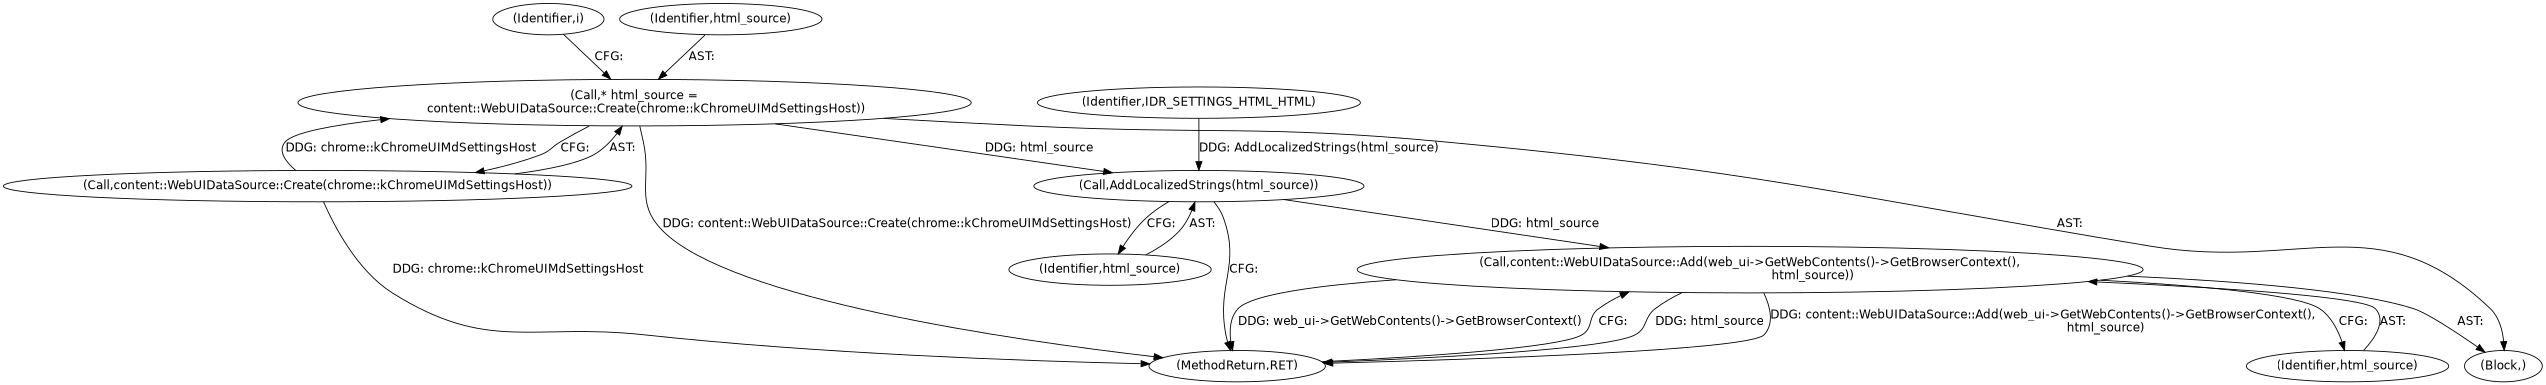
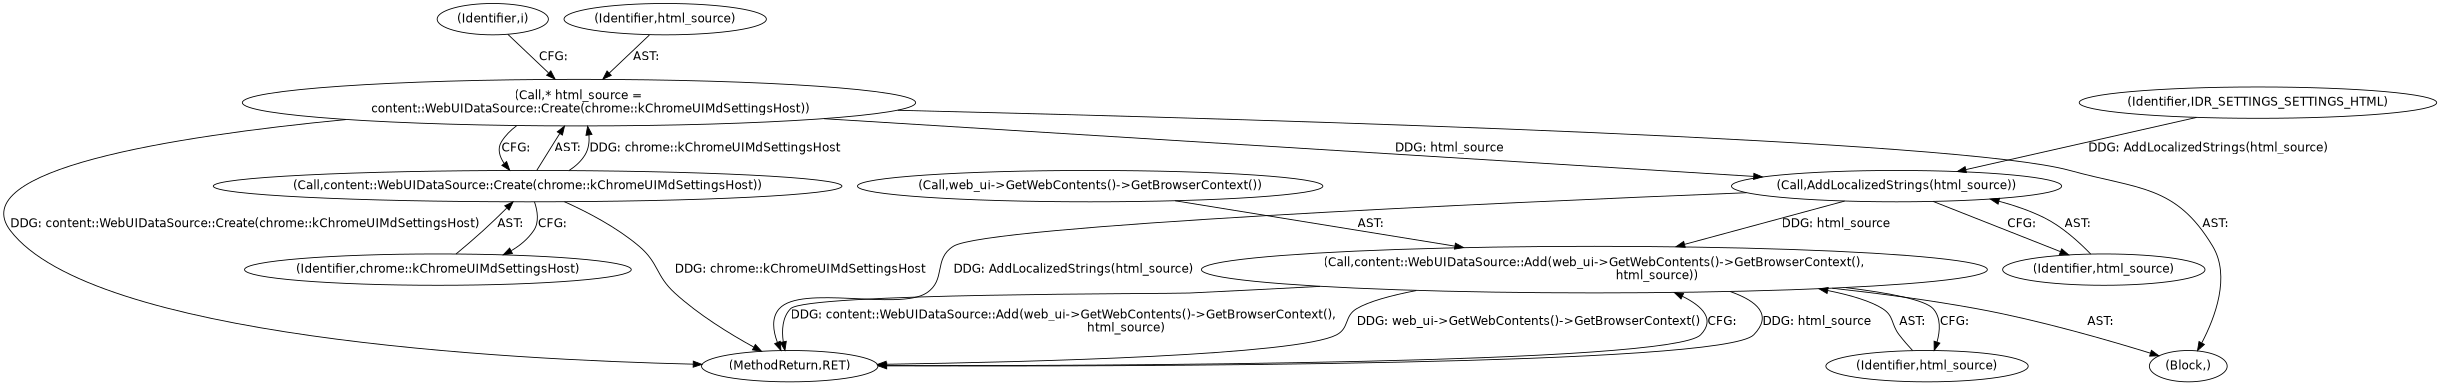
node "(Identifier,IDR_SETTINGS_HTML_HTML)": label "(Identifier,IDR_SETTINGS_HTML_HTML)" -> "(Identifier,IDR_SETTINGS_SETTINGS_HTML)"
node "(Call,web_ui->GetWebContents()->GetBrowserContext())": added
node "(Identifier,chrome::kChromeUIMdSettingsHost)": added
edge "(Call,AddLocalizedStrings(html_source))" -> "(MethodReturn,RET)": label "CFG: " -> "DDG: AddLocalizedStrings(html_source)"
